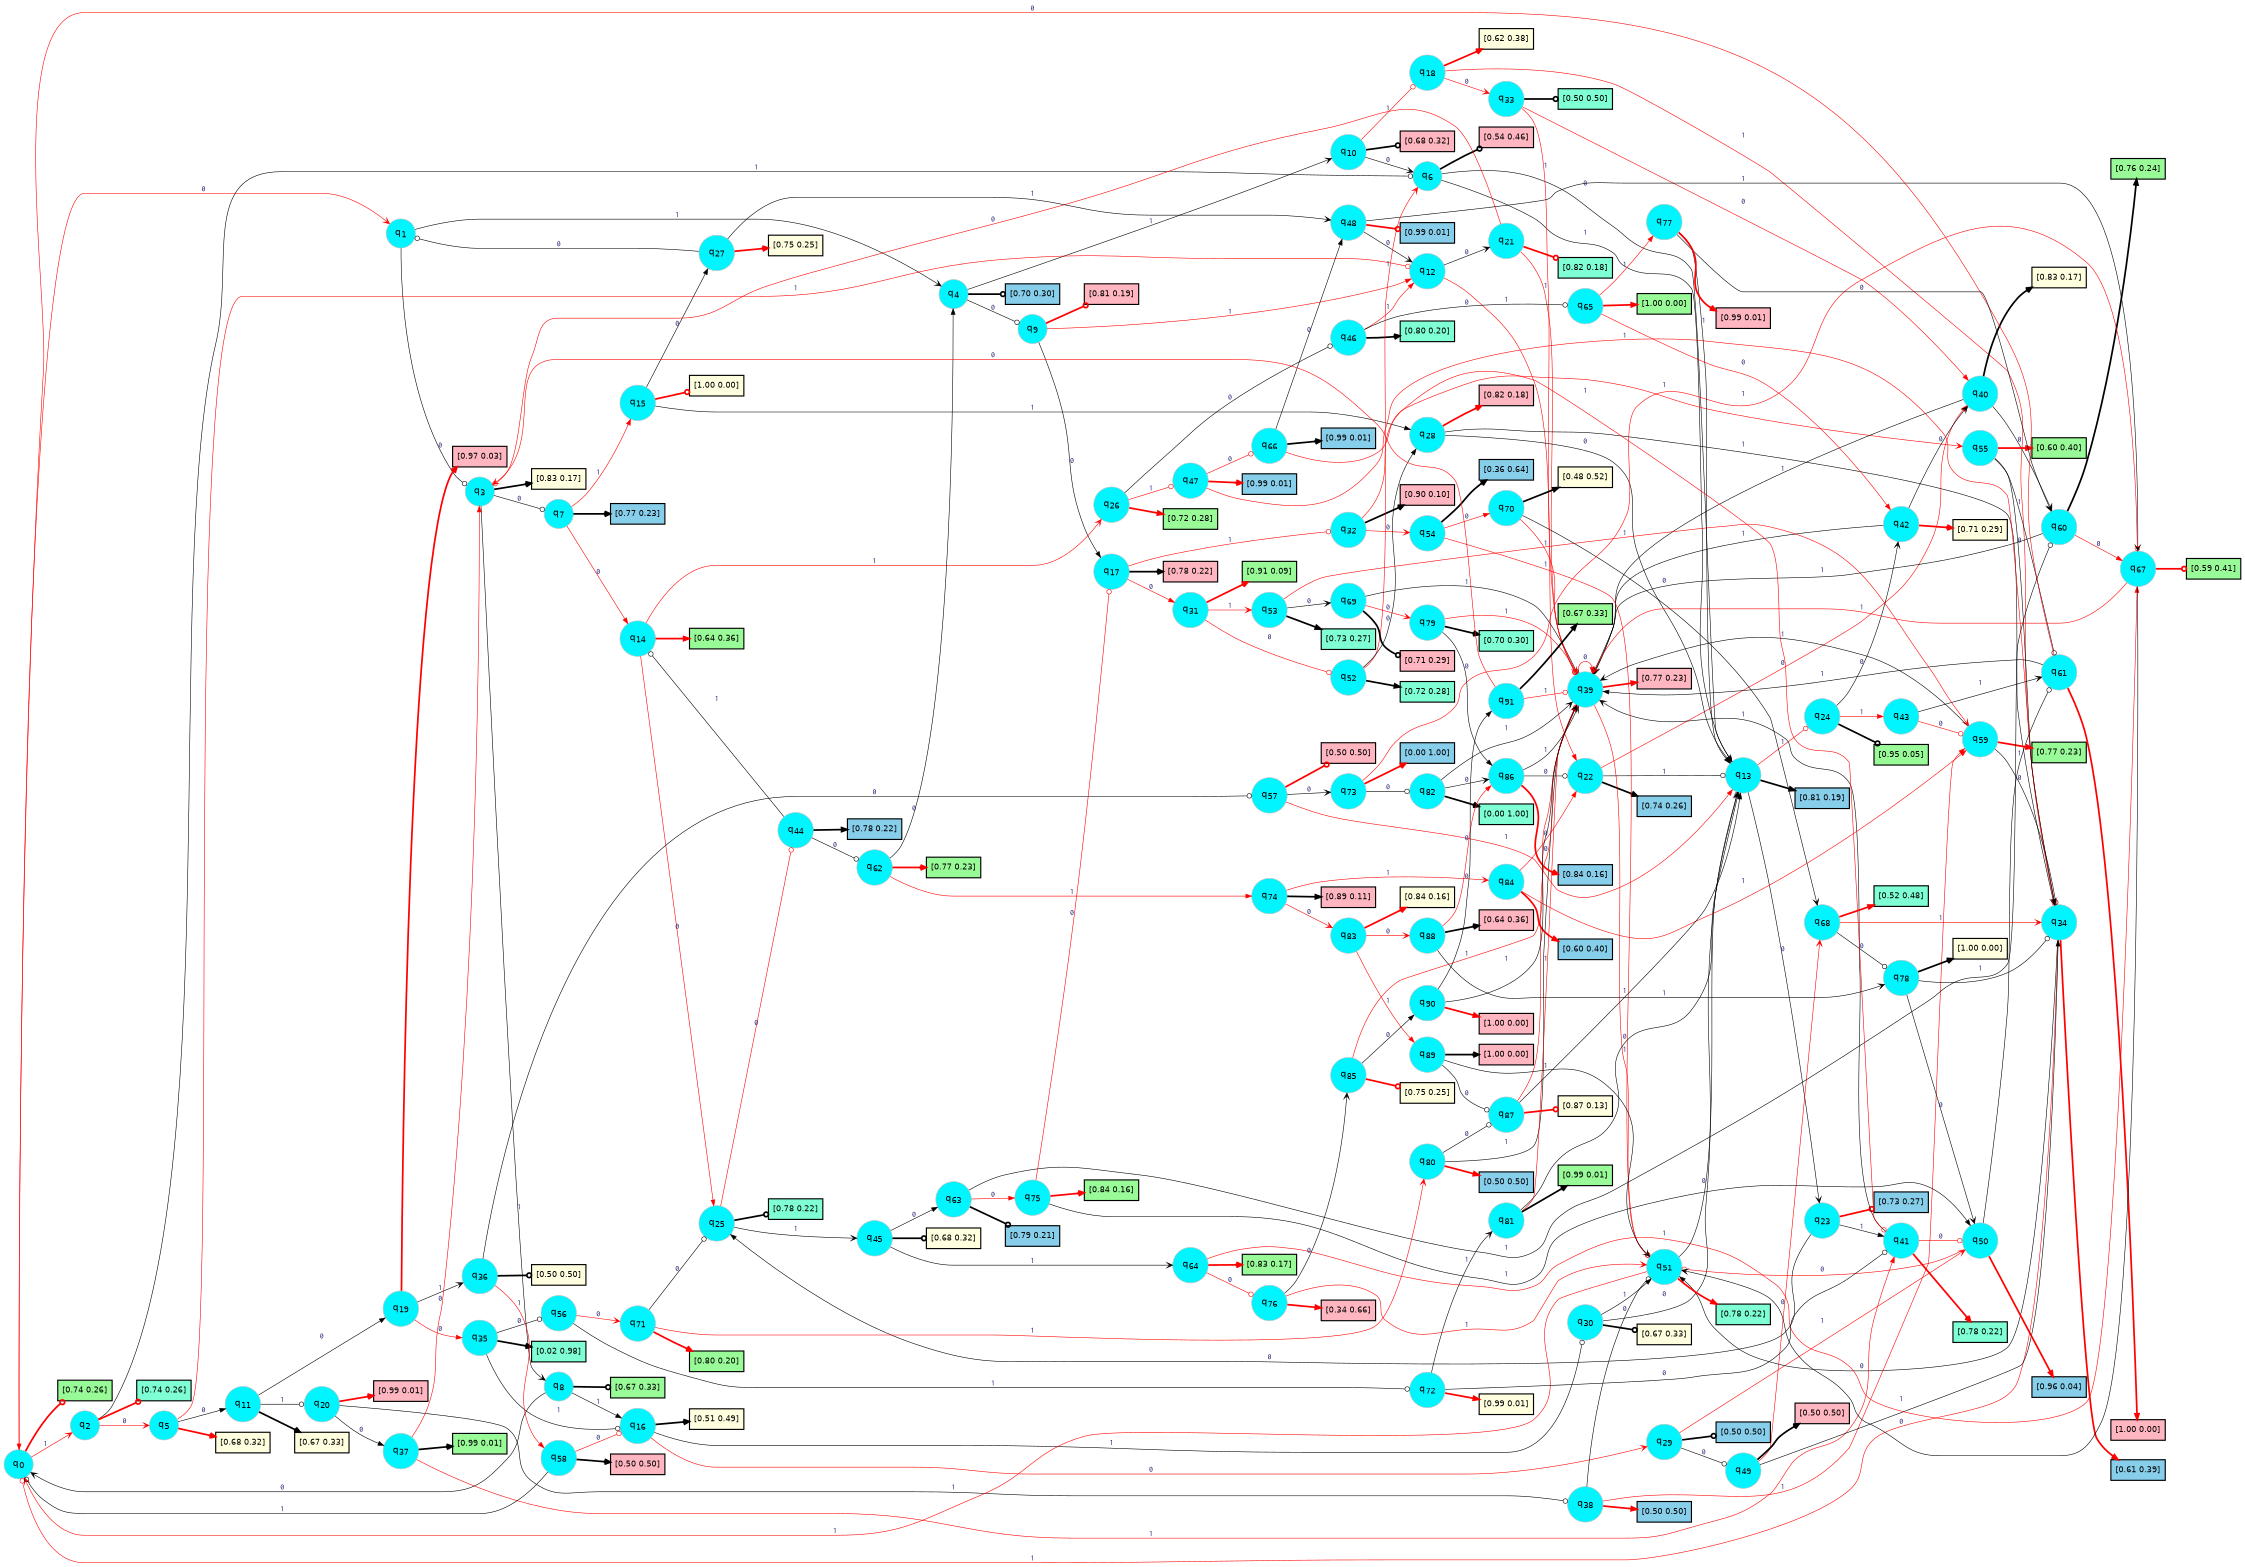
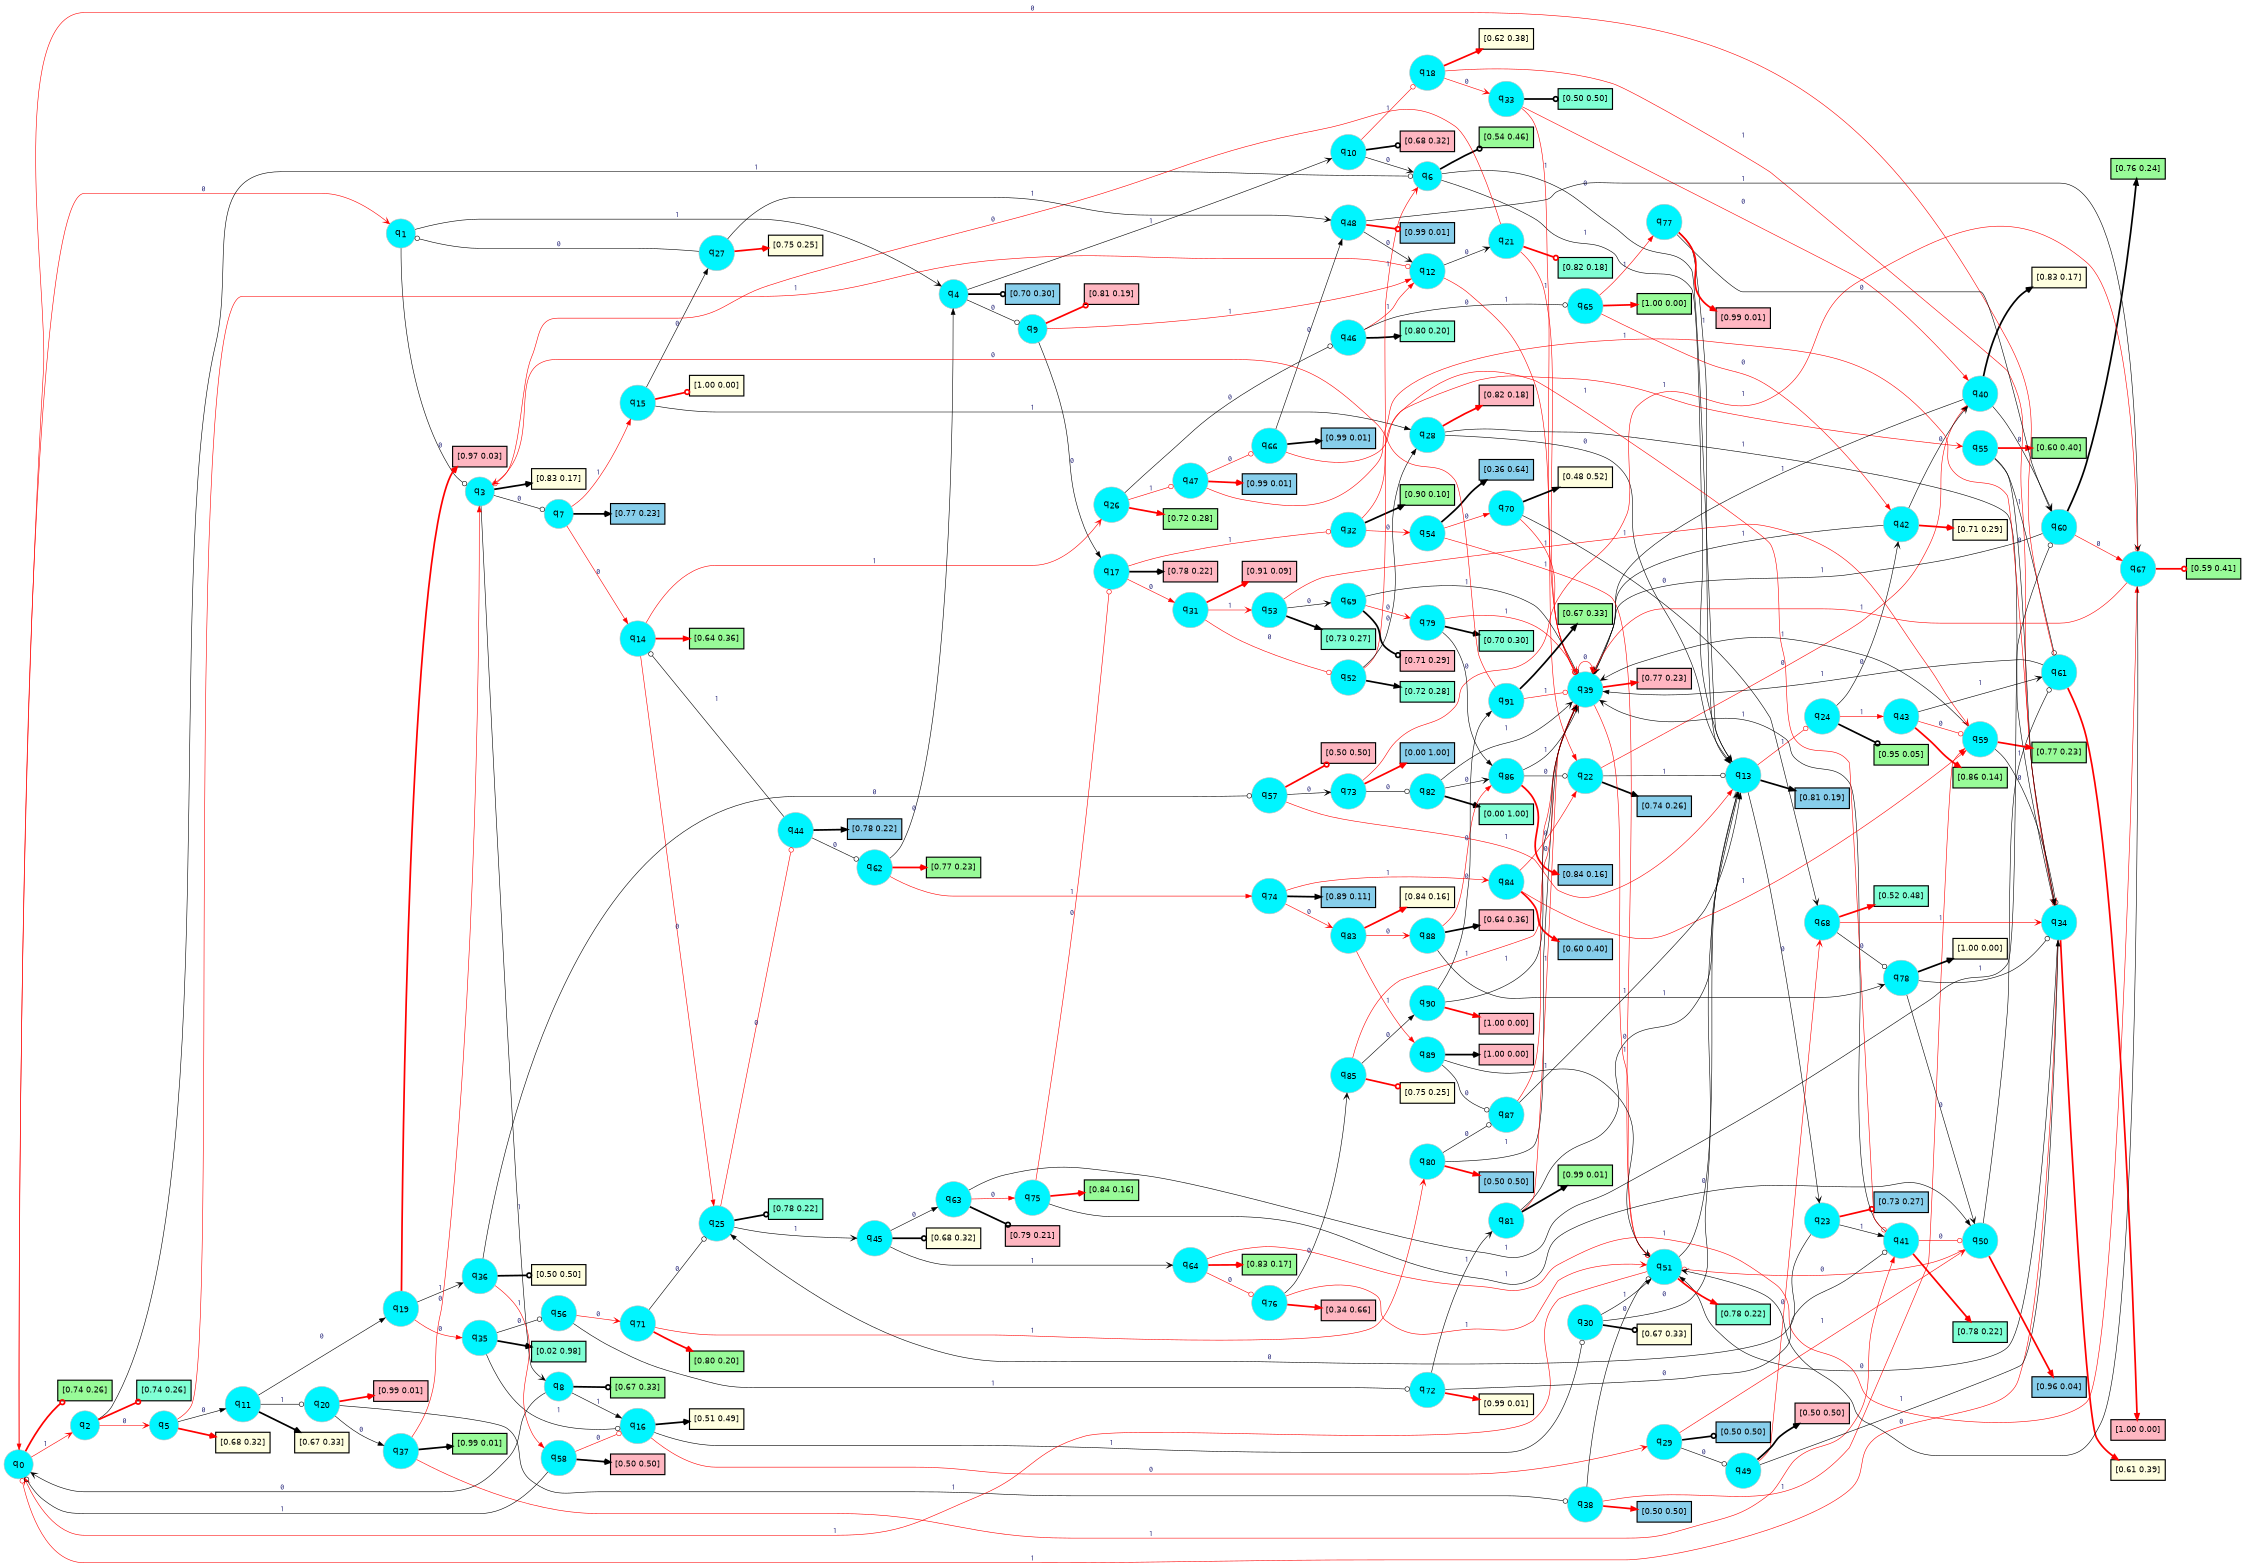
node "[0.54 0.46]": fillcolor lightpink -> palegreen
node "[0.90 0.10]": fillcolor lightpink -> palegreen
node "[0.91 0.09]": fillcolor palegreen -> lightpink
node "[0.86 0.14]": added
node "[0.89 0.11]": fillcolor lightpink -> skyblue
node "[0.87 0.13]": removed
node "[0.79 0.21]": fillcolor skyblue -> lightpink
node "[0.61 0.39]": fillcolor skyblue -> lightyellow
